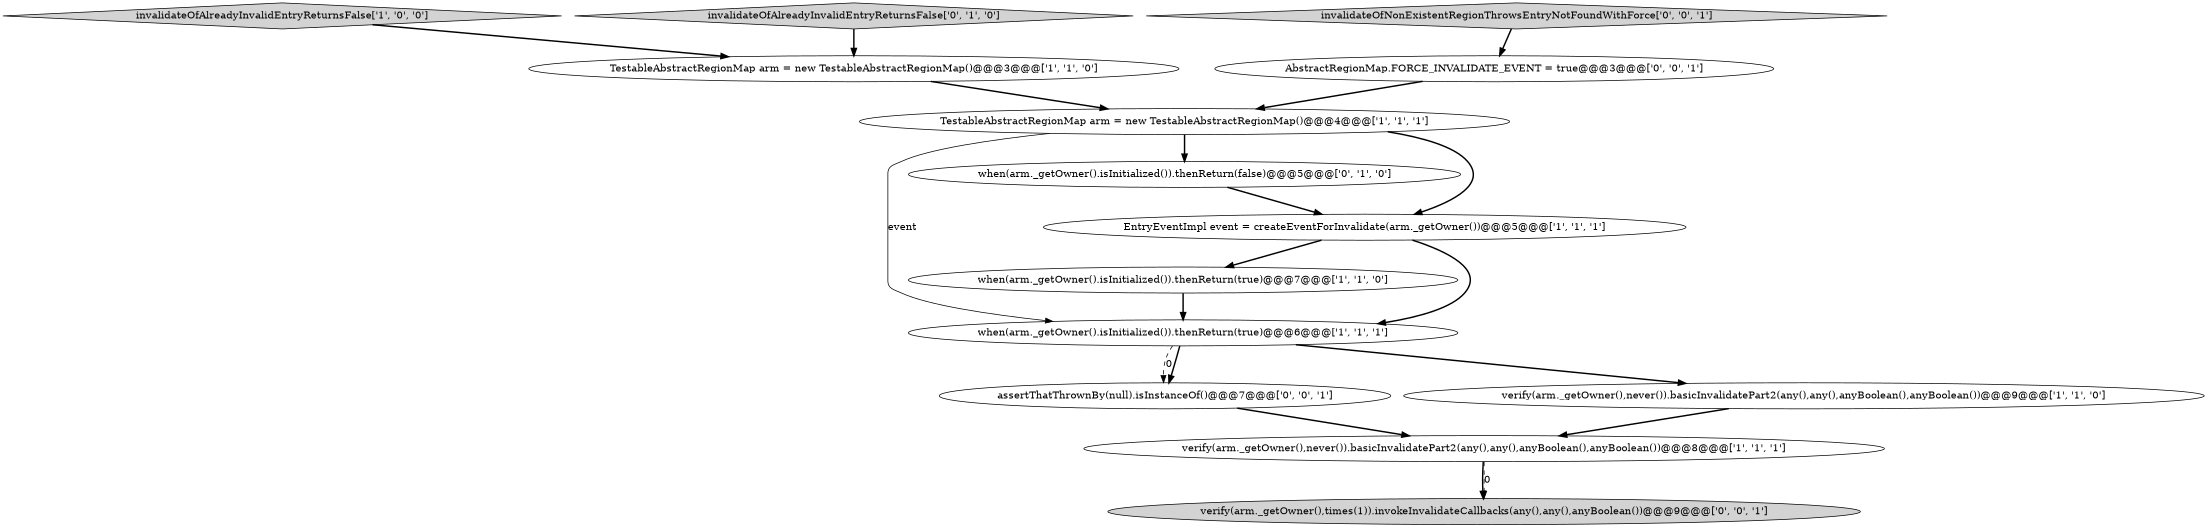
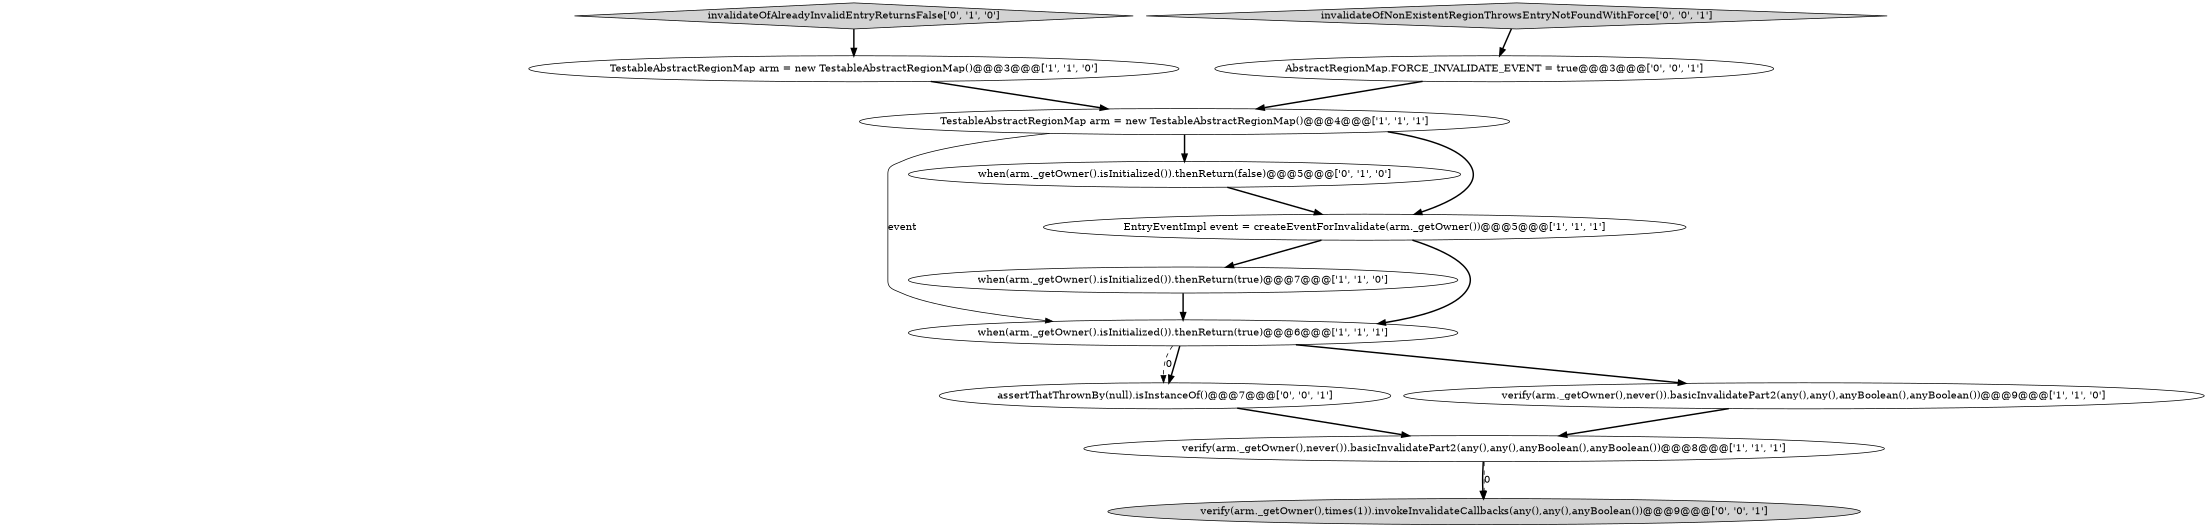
node "invalidateOfAlreadyInvalidEntryReturnsFalse['1', '0', '0']": removed
